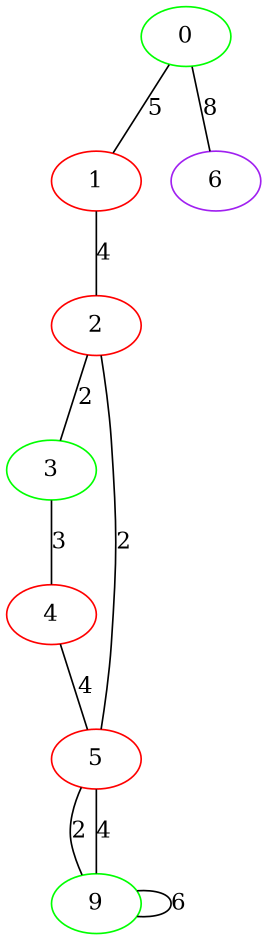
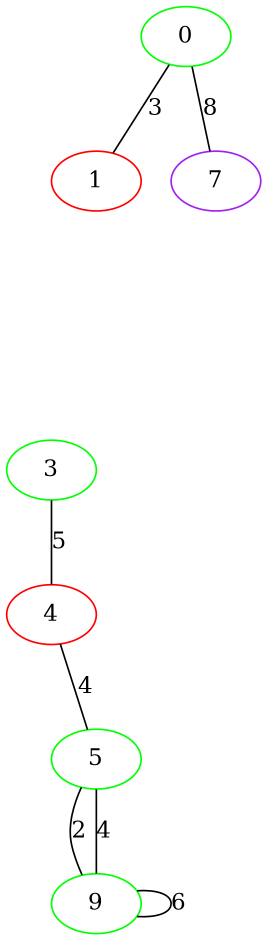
edge "0" -- "1": label "5" -> "3"
node "6": label "6" -> "7"
node "2": removed
edge "3" -- "4": label "3" -> "5"
node "5": color red -> green
